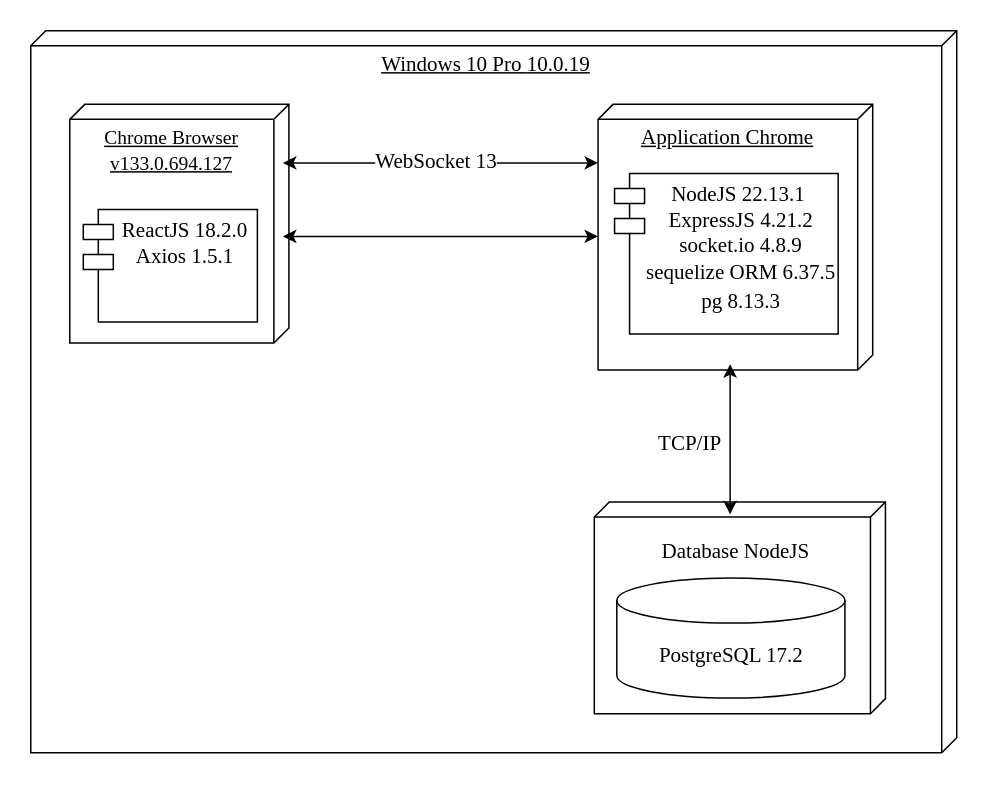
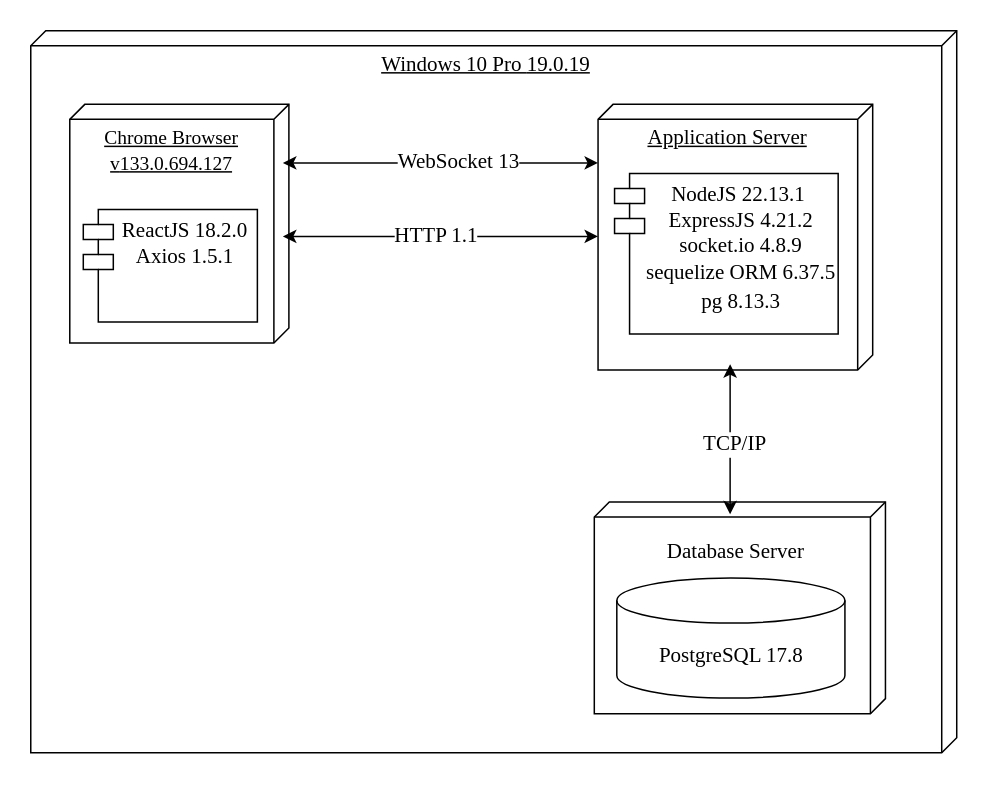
node "Windows 10 Pro 10.0.19": label "Windows 10 Pro 10.0.19" -> "Windows 10 Pro 19.0.19"
node "Application Chrome": label "Application Chrome" -> "Application Server"
node "WebSocket 13": moved (437, 163) -> (459, 163)
node "HTTP 1.1": added
node "TCP/IP": moved (690, 445) -> (735, 445)
node "Database NodeJS": label "Database NodeJS" -> "Database Server"
node "PostgreSQL 17.2": label "PostgreSQL 17.2" -> "PostgreSQL 17.8"
